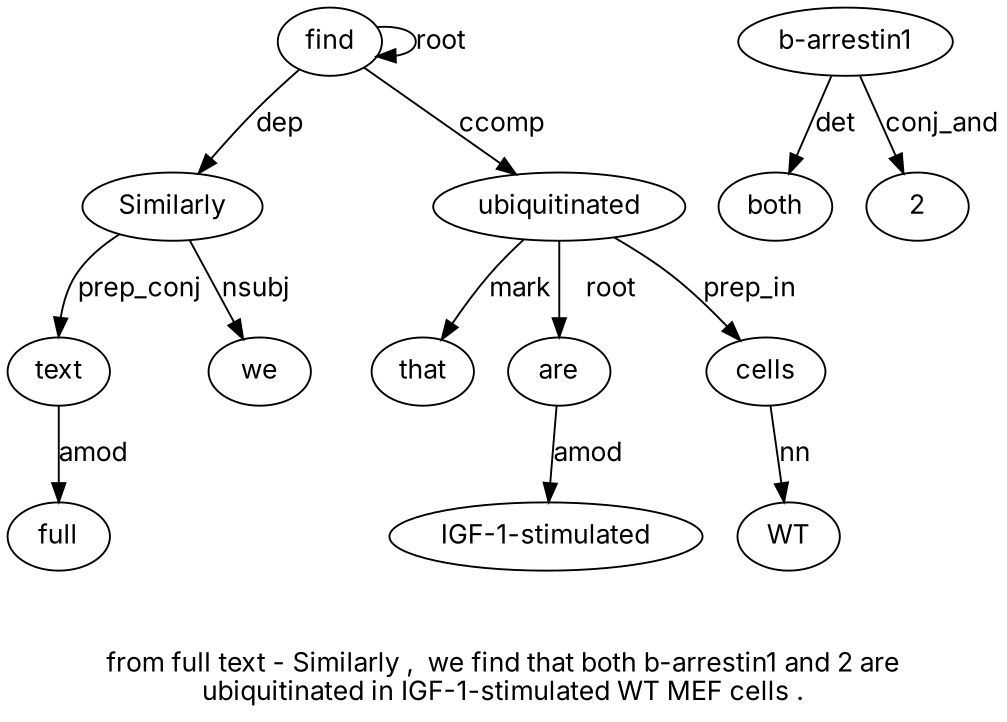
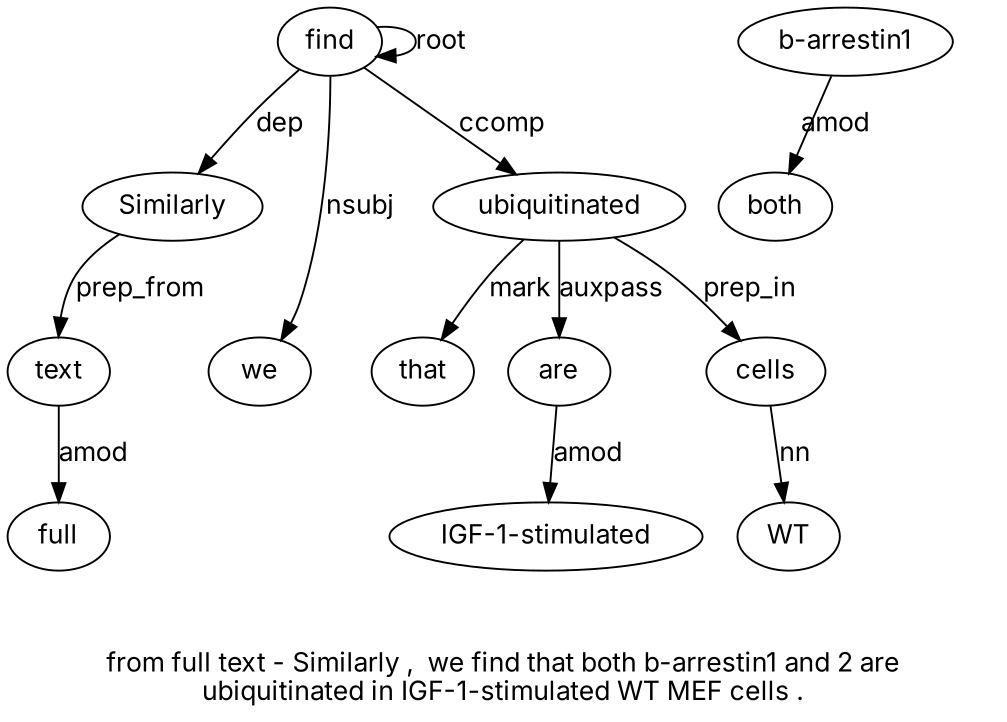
edge "b-arrestin1" -> "both": label "det" -> "amod"
node "2": removed
edge "Similarly" -> "we": now "find" -> "we"
edge "Similarly" -> "text": label "prep_conj" -> "prep_from"
edge "ubiquitinated" -> "are": label "root" -> "auxpass"
